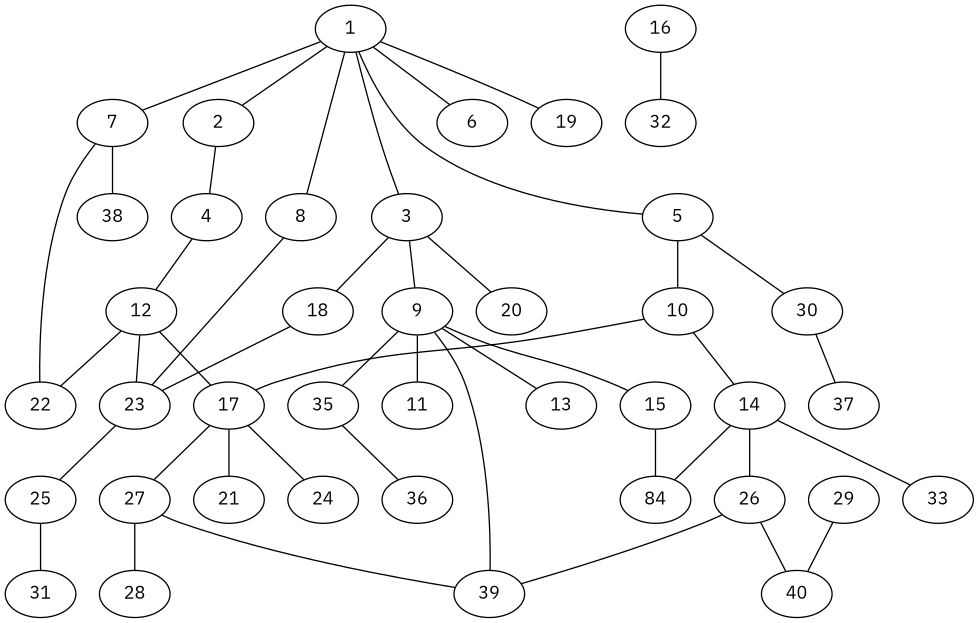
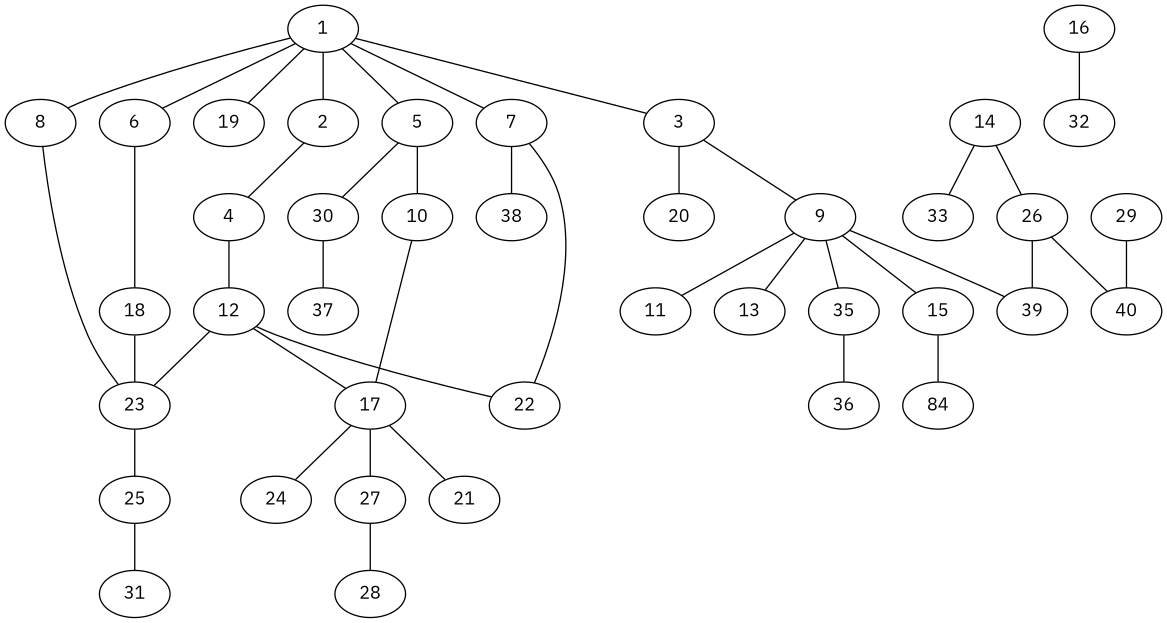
edge "3" -- "18": now "6" -- "18"
edge "10" -- "14": removed
edge "14" -- "84": removed
edge "27" -- "39": removed
